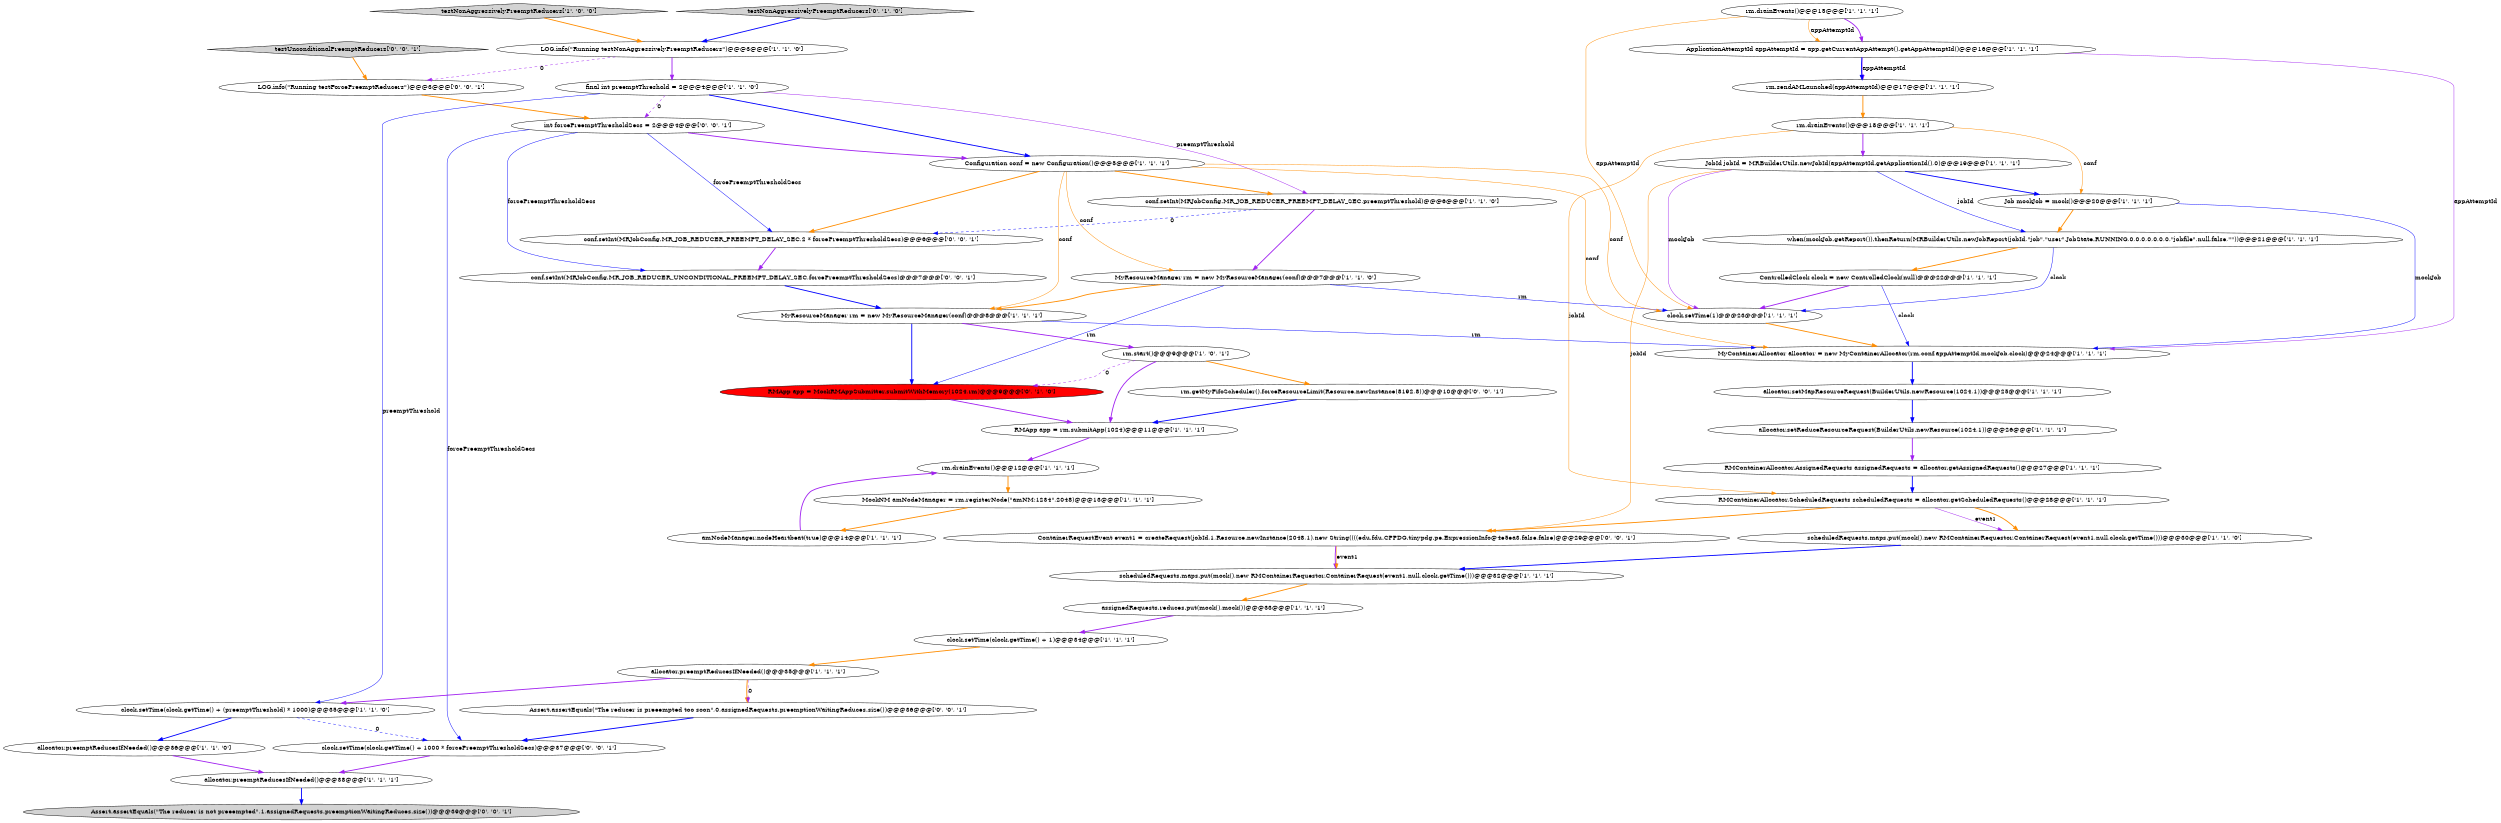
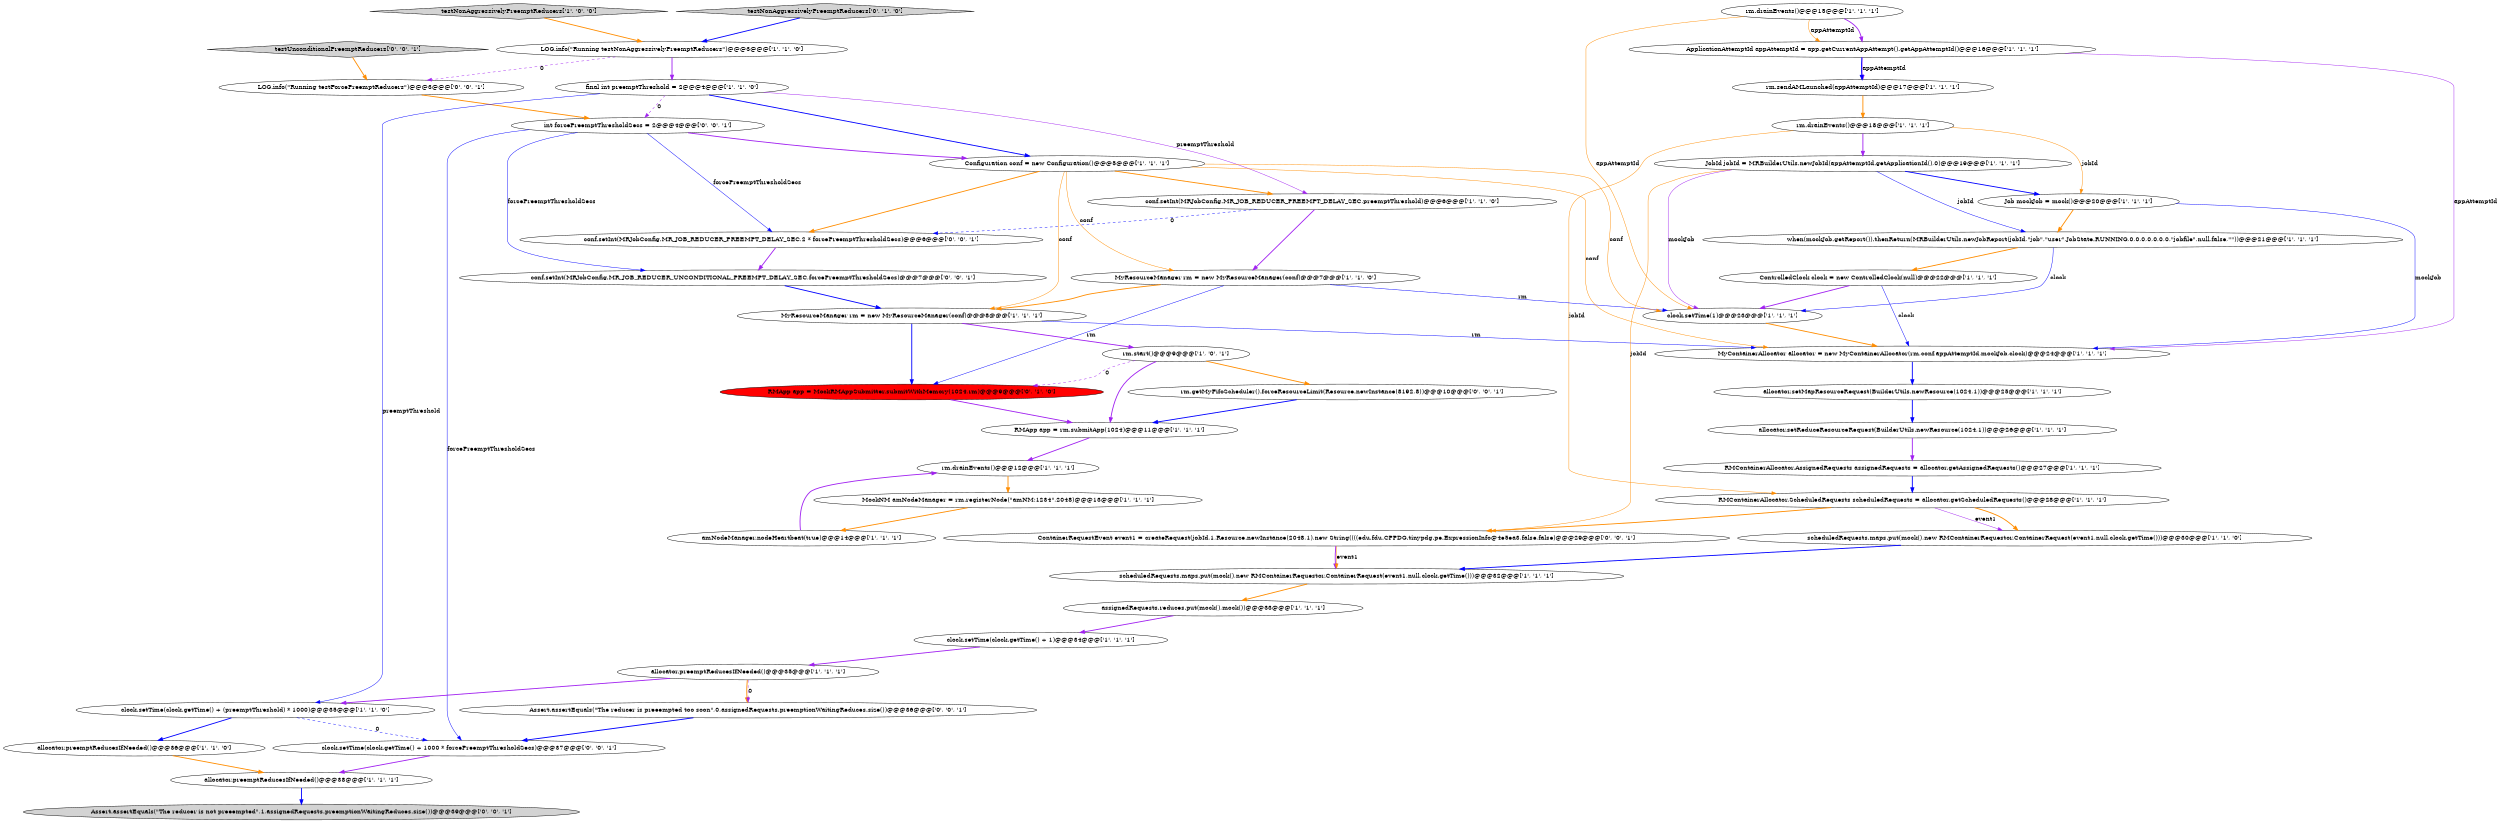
edge "rm.drainEvents()@@@18@@@['1', '1', '1']" -> "Job mockJob = mock()@@@20@@@['1', '1', '1']": label "conf" -> "jobId"
edge "clock.setTime(clock.getTime() + 1)@@@34@@@['1', '1', '1']" -> "allocator.preemptReducesIfNeeded()@@@35@@@['1', '1', '1']": color darkorange -> purple
edge "allocator.preemptReducesIfNeeded()@@@36@@@['1', '1', '0']" -> "allocator.preemptReducesIfNeeded()@@@38@@@['1', '1', '1']": color purple -> darkorange
